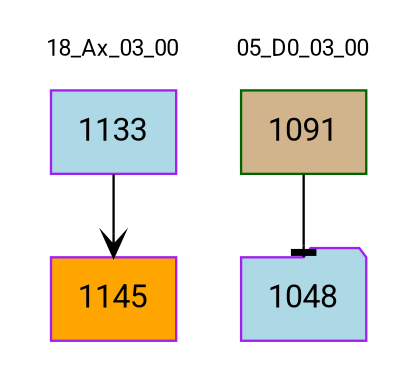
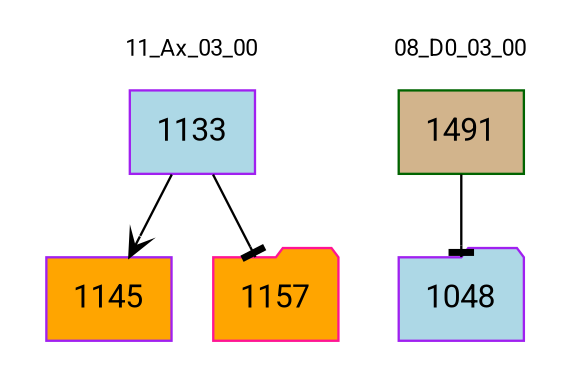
cluster "18_Ax_03_00": label "18_Ax_03_00" -> "11_Ax_03_00"
cluster "05_D0_03_00": label "05_D0_03_00" -> "08_D0_03_00"
node "1091": label "1091" -> "1491"
node "1157": added
